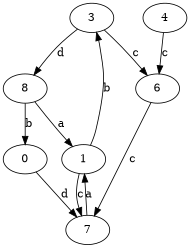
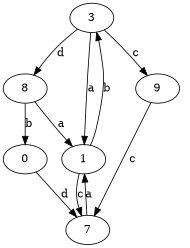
node "4": removed
edge "3" -> "1": added, label "a"
node "6": label "6" -> "9"
